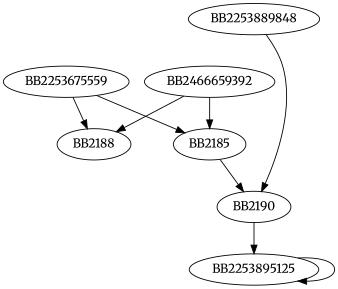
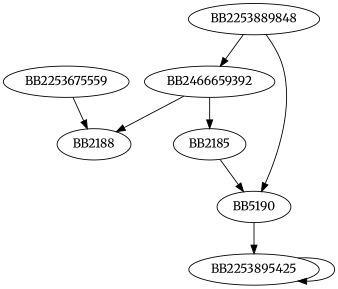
edge "BB2253889848" -> "BB2466659392": added
edge "BB2253675559" -> "BB2185": removed
node "BB2190": label "BB2190" -> "BB5190"
node "BB2253895125": label "BB2253895125" -> "BB2253895425"
